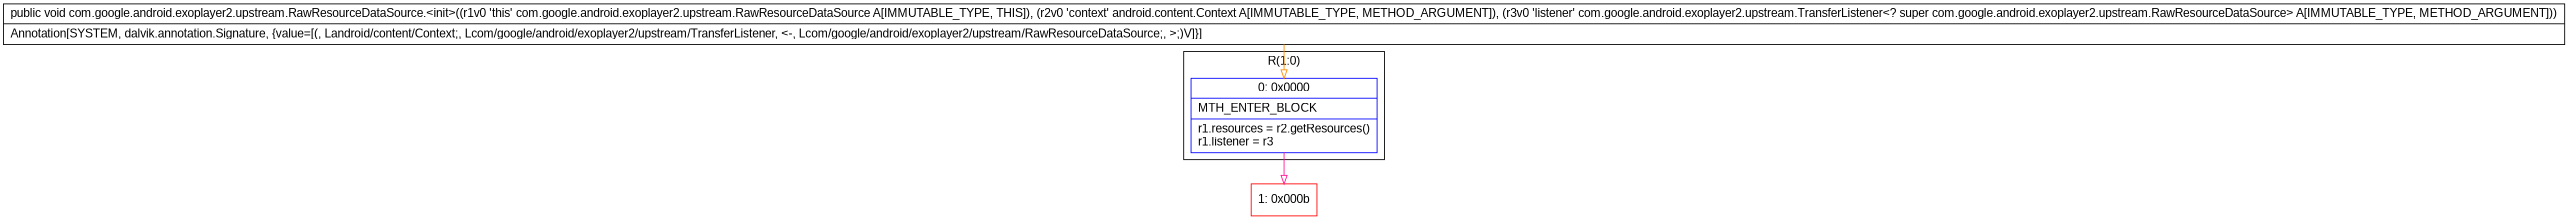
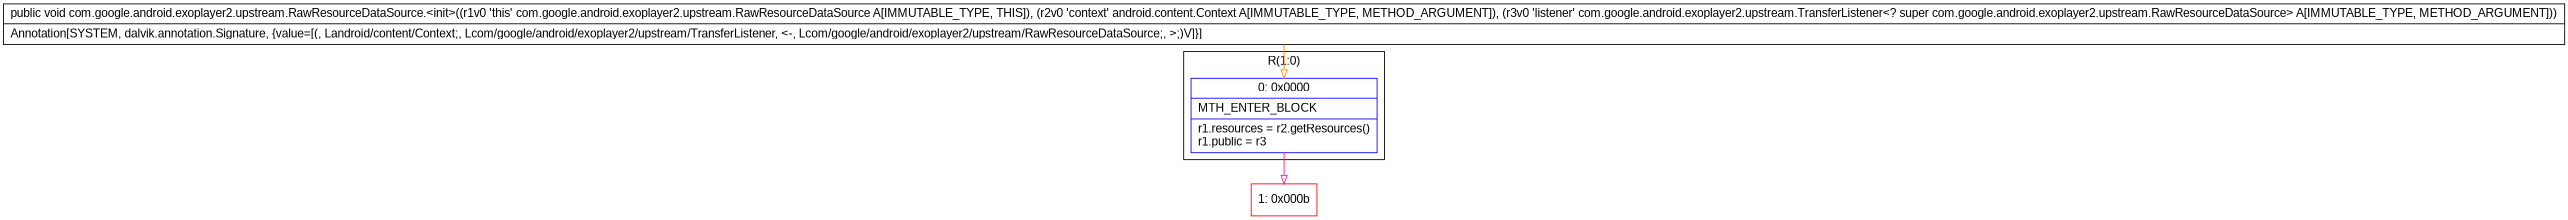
node "0: 0x0000": text "r1.listener = r3" -> "r1.public = r3"
